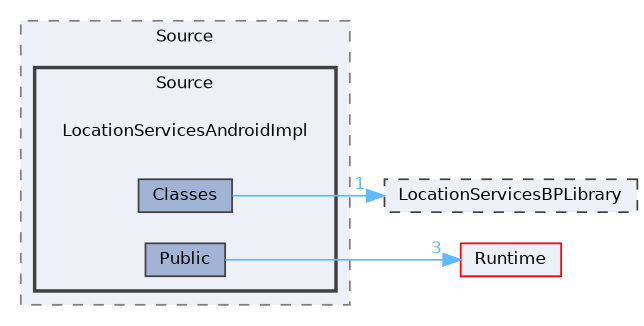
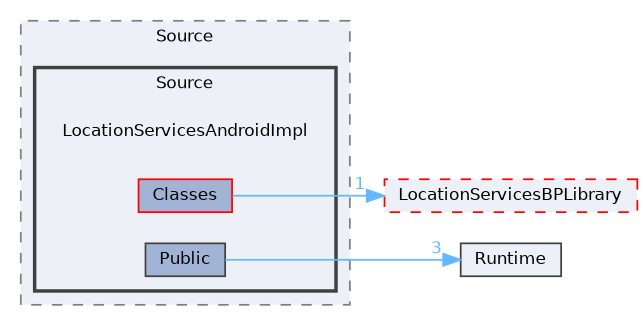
node "Classes": color grey25 -> red
node "LocationServicesBPLibrary": color grey25 -> red
node "Runtime": color red -> grey25
